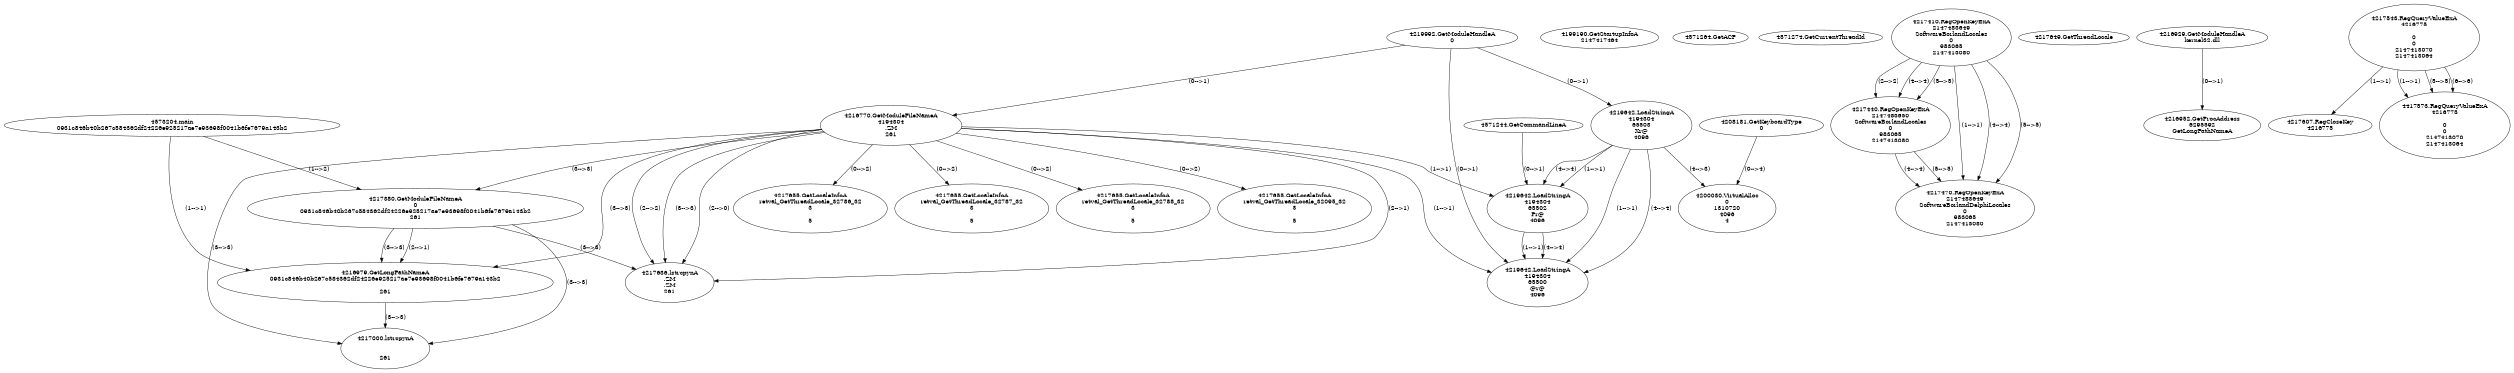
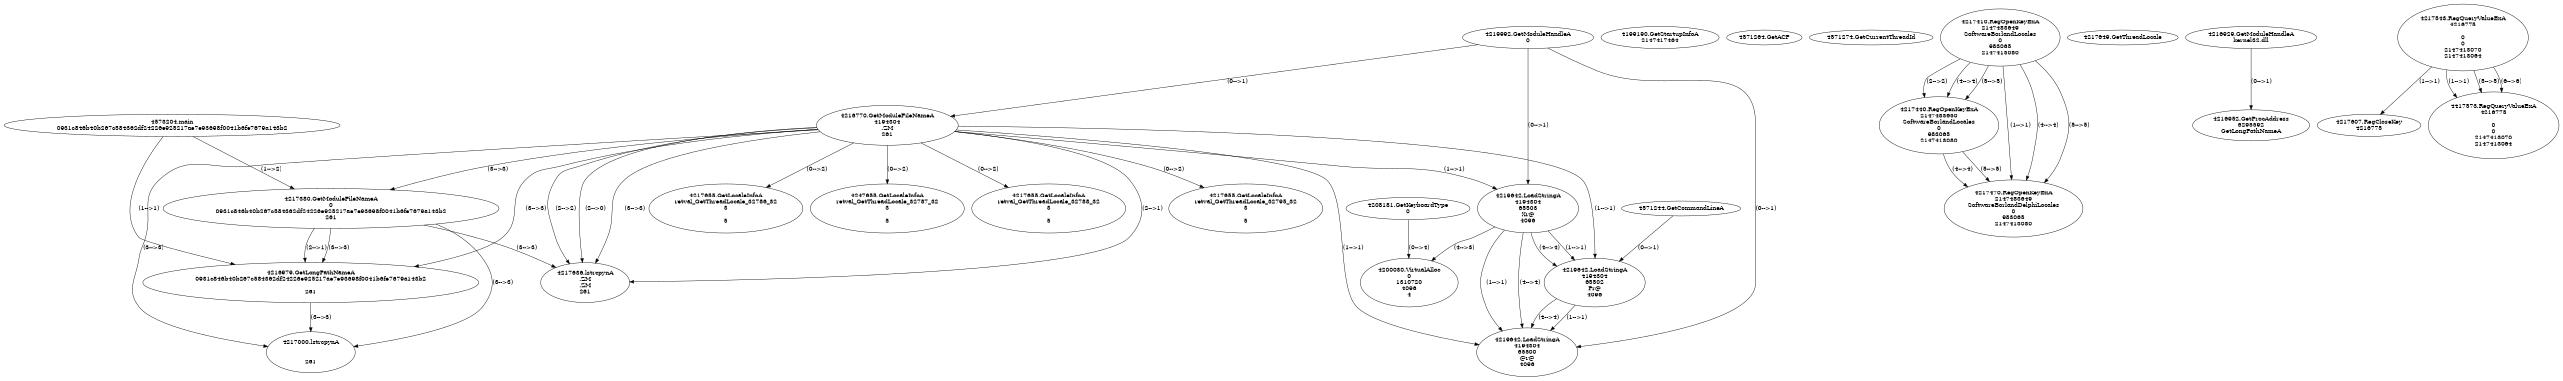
edge "4216770.GetModuleFileNameA 4194304 .ZM 261" -> "4219642.LoadStringA 4194304 65503 Xr@ 4096": added, label "(1-->1)"
node "4217655.GetLocaleInfoA retval_GetThreadLocale_32787_32 3 5": label "4217655.GetLocaleInfoA retval_GetThreadLocale_32787_32 3 5" -> "4247655.GetLocaleInfoA retval_GetThreadLocale_32787_32 3 5"
node "4217655.GetLocaleInfoA retval_GetThreadLocale_32095_32 3 5": label "4217655.GetLocaleInfoA retval_GetThreadLocale_32095_32 3 5" -> "4217655.GetLocaleInfoA retval_GetThreadLocale_32795_32 3 5"
